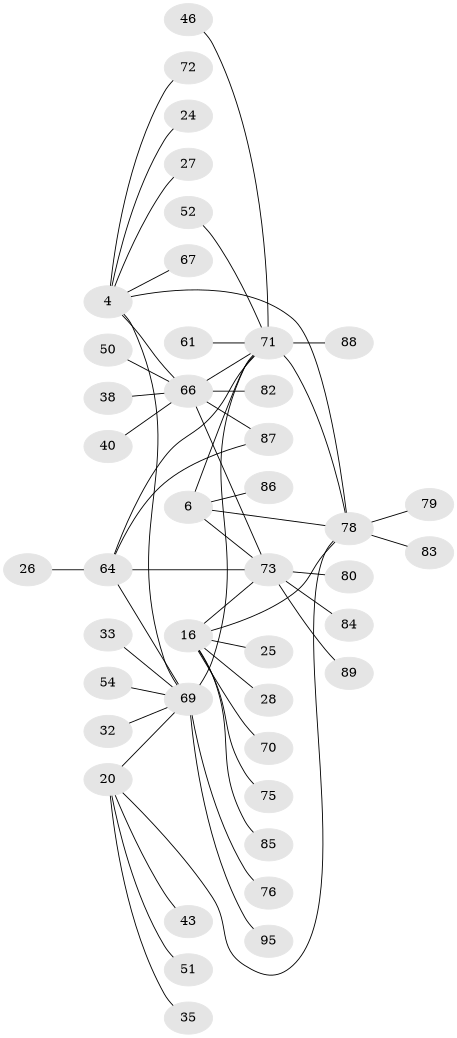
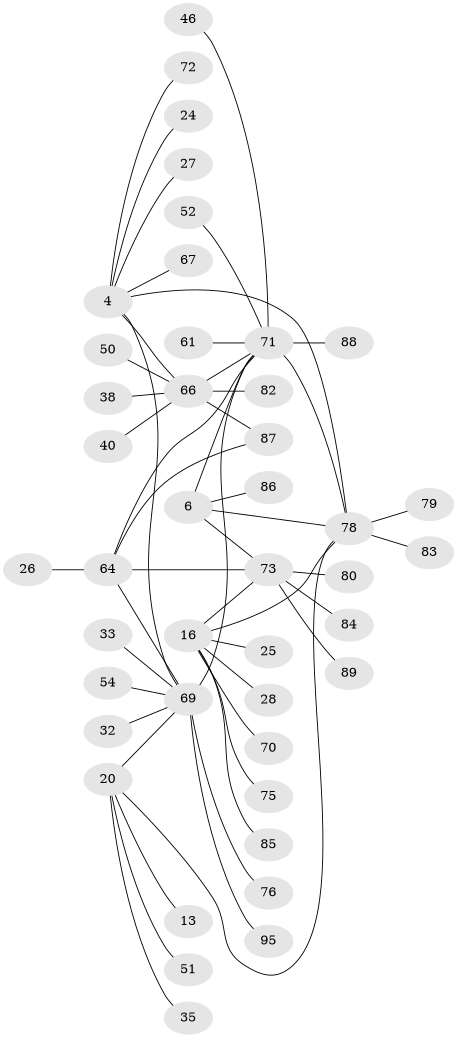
edge "66" -- "73": removed
node "43": label "43" -> "13"
